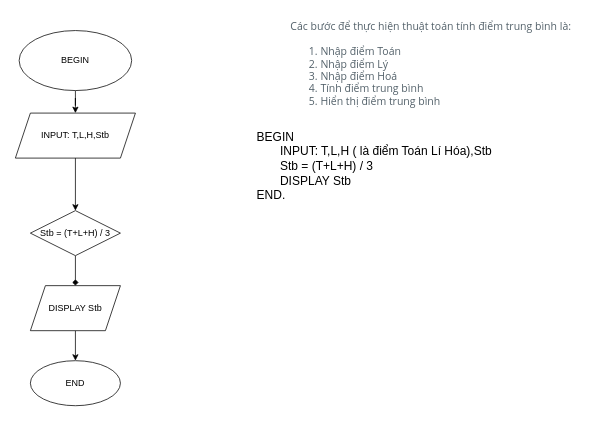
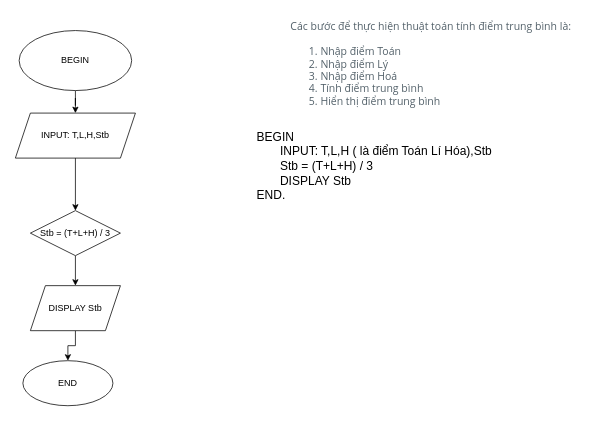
edge "Stb = (T+L+H) / 3" -> "DISPLAY Stb": arrowhead diamond -> classic
node "END": moved (75, 383) -> (68, 383)
